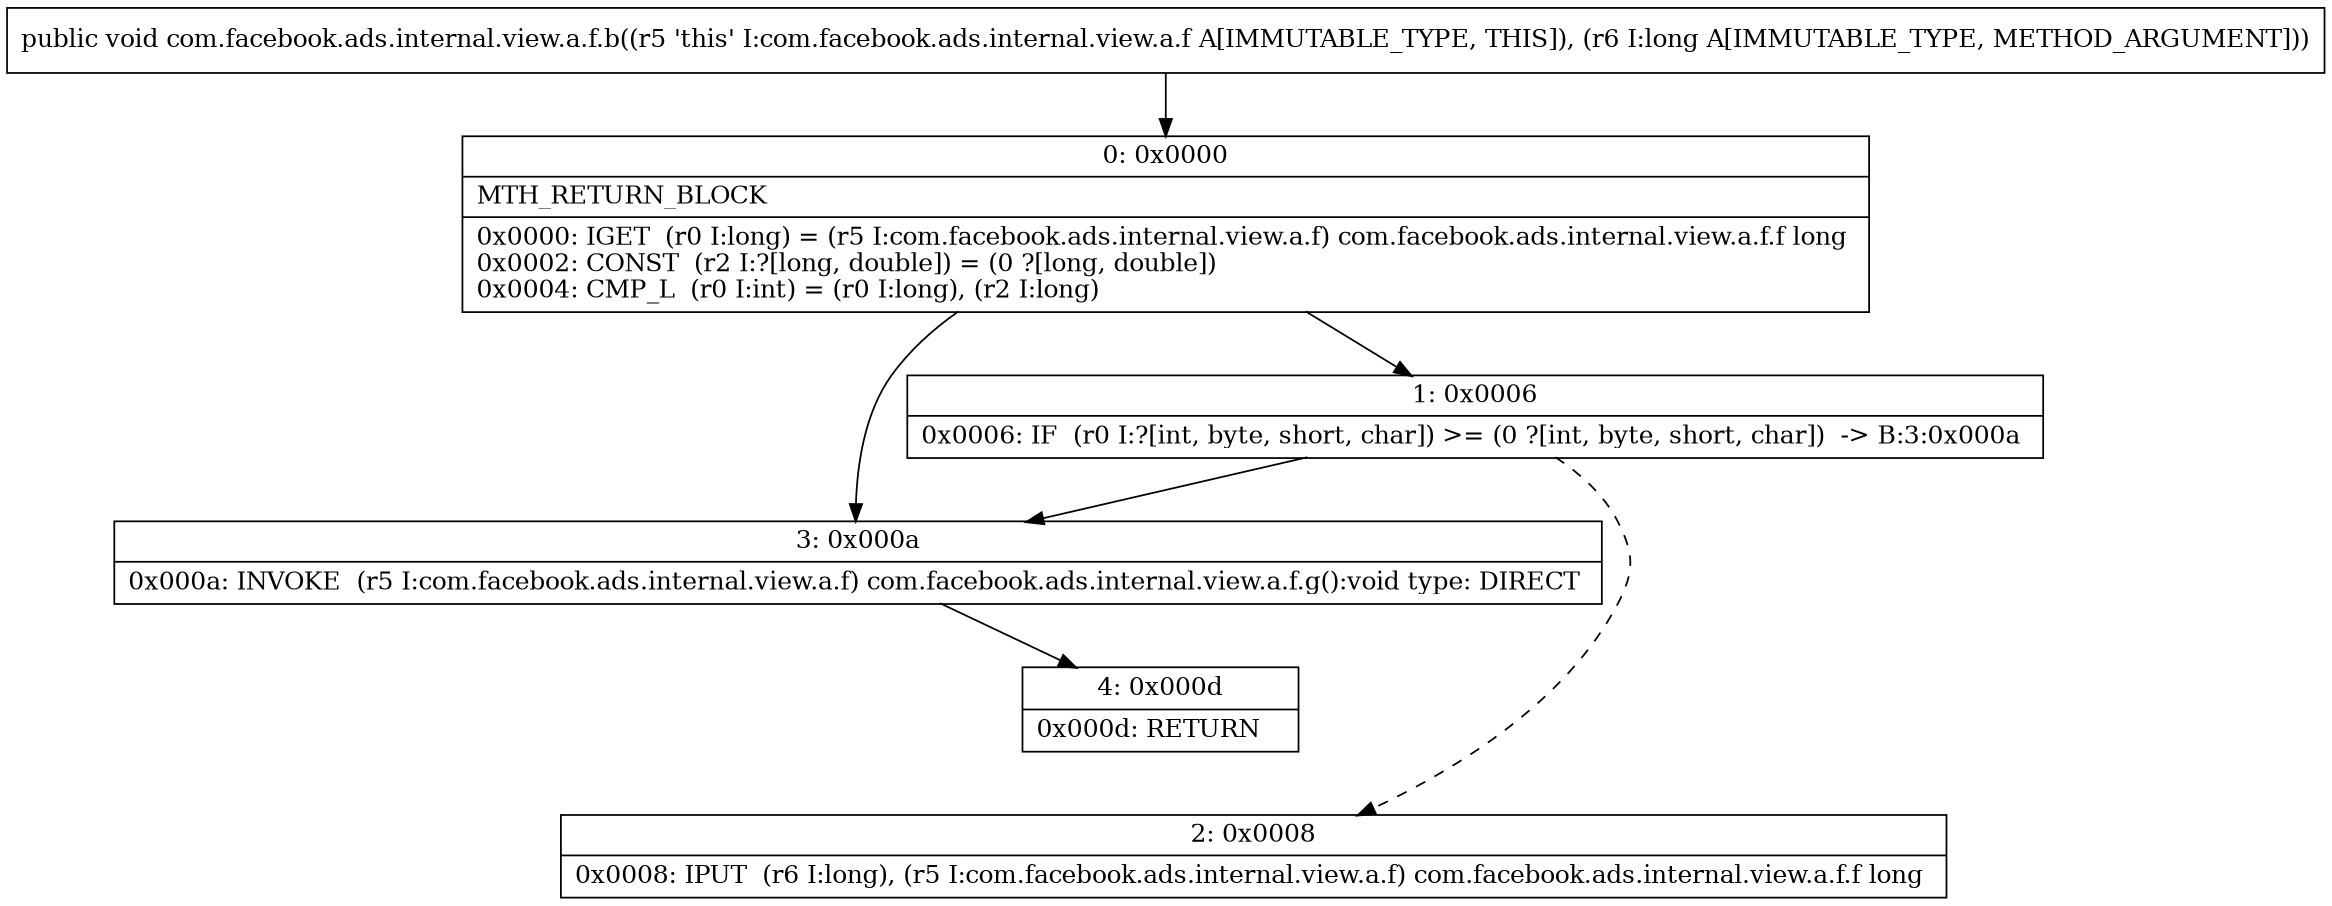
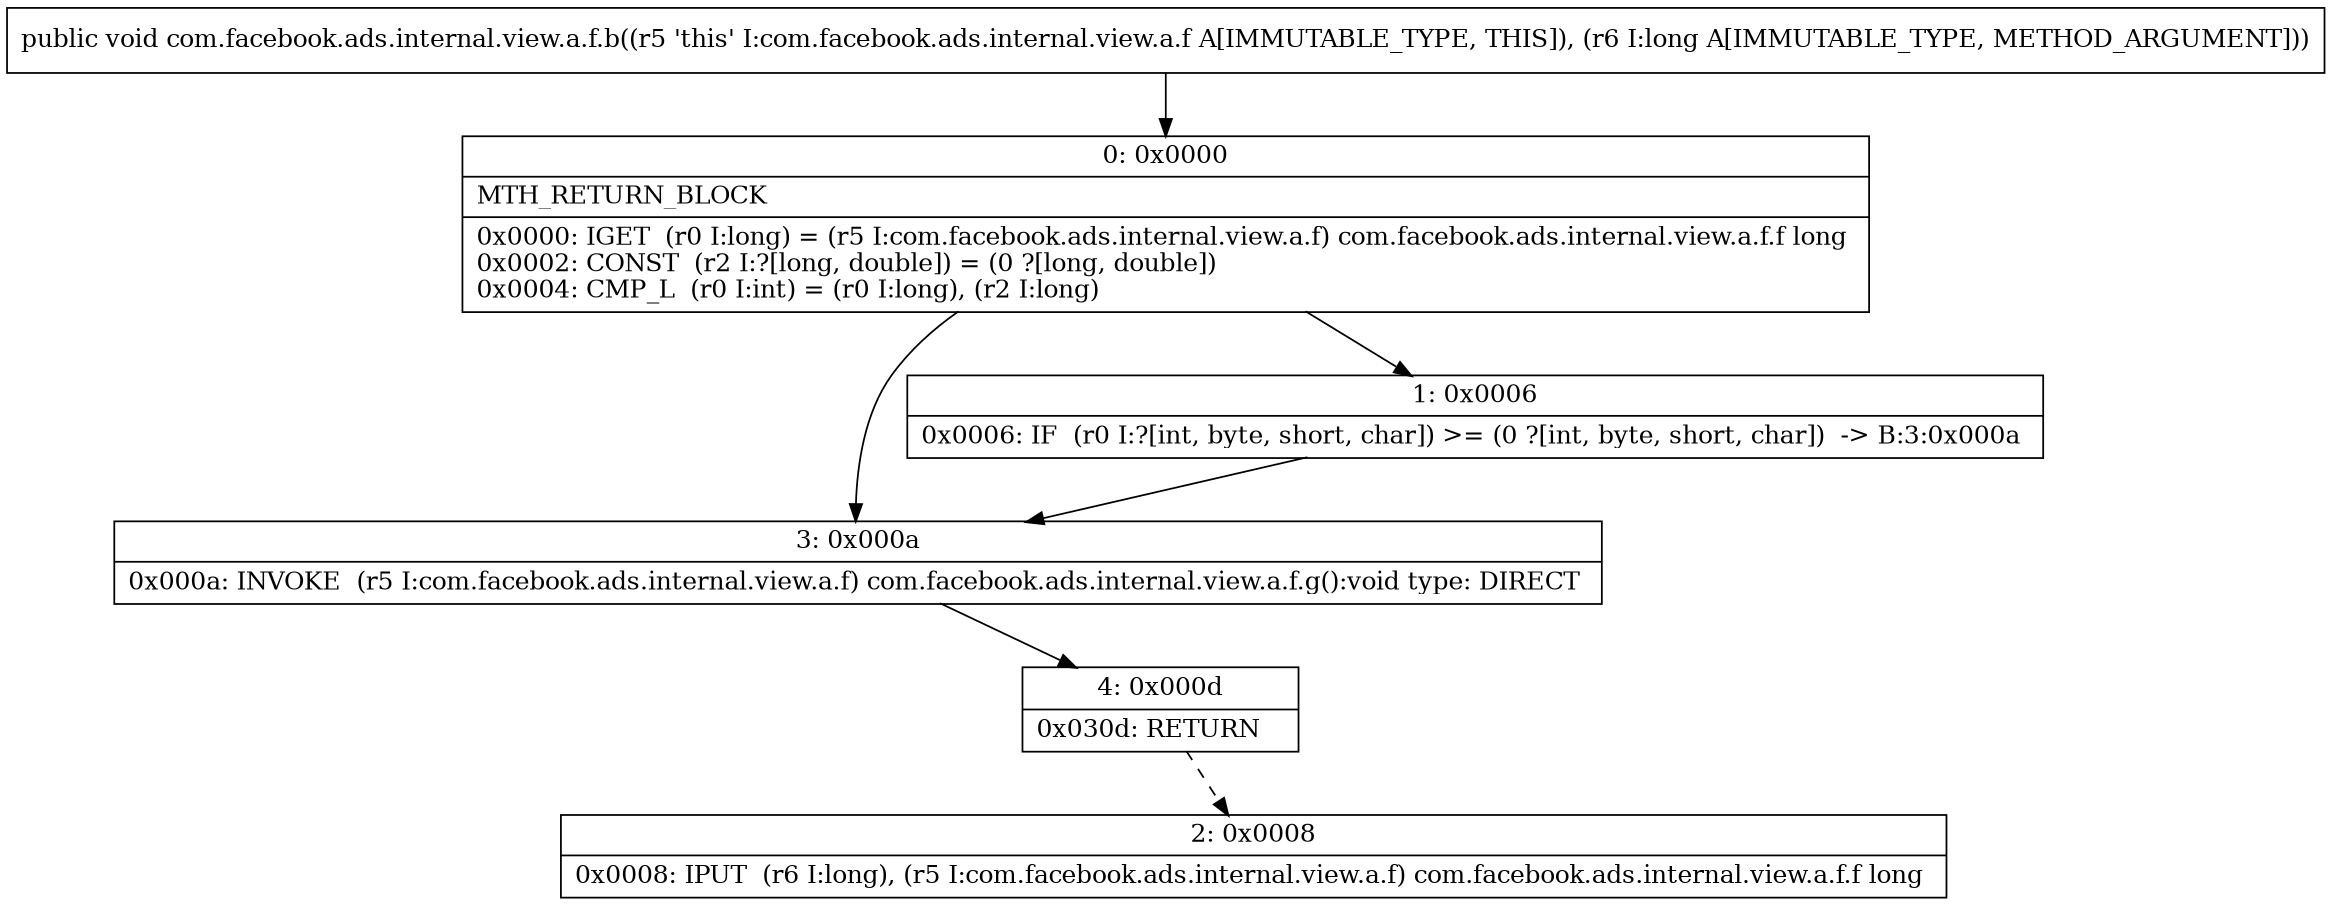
edge "1: 0x0006" -> "2: 0x0008": now "4: 0x000d" -> "2: 0x0008"
node "4: 0x000d": text "0x000d: RETURN" -> "0x030d: RETURN"
